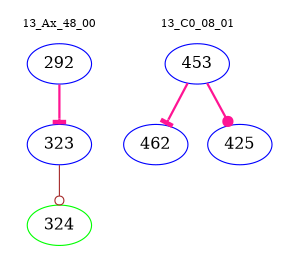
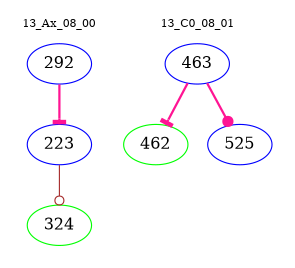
cluster "13_Ax_48_00": label "13_Ax_48_00" -> "13_Ax_08_00"
node "453": label "453" -> "463"
node "323": label "323" -> "223"
node "462": color blue -> green
node "425": label "425" -> "525"
